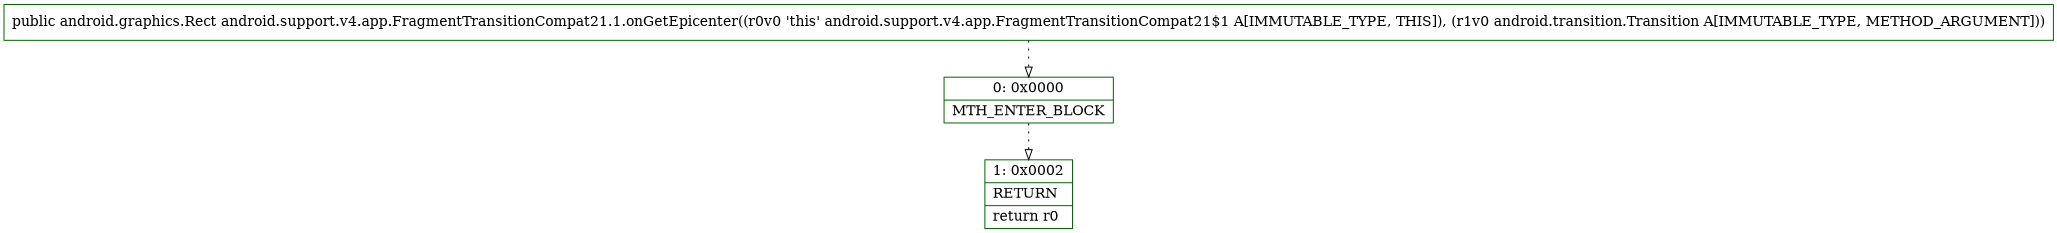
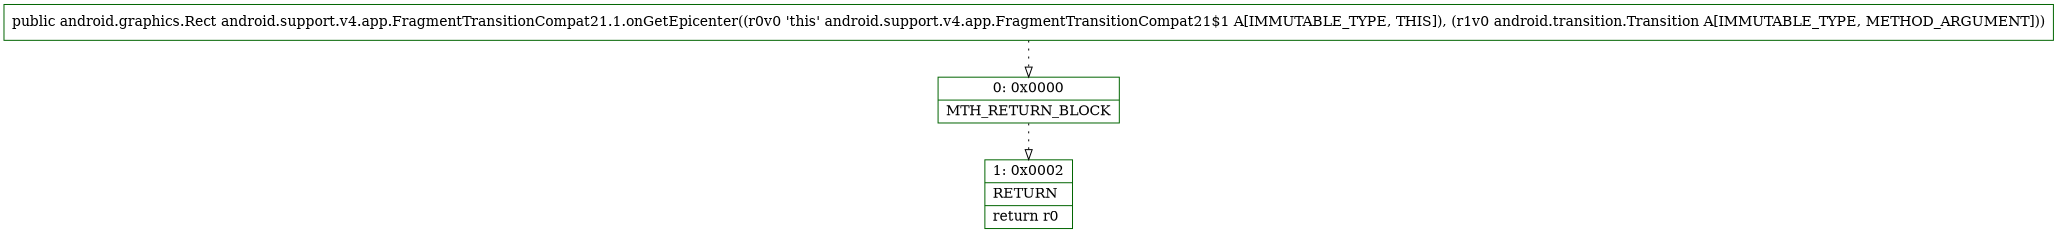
node "0: 0x0000": text "MTH_ENTER_BLOCK" -> "MTH_RETURN_BLOCK"
